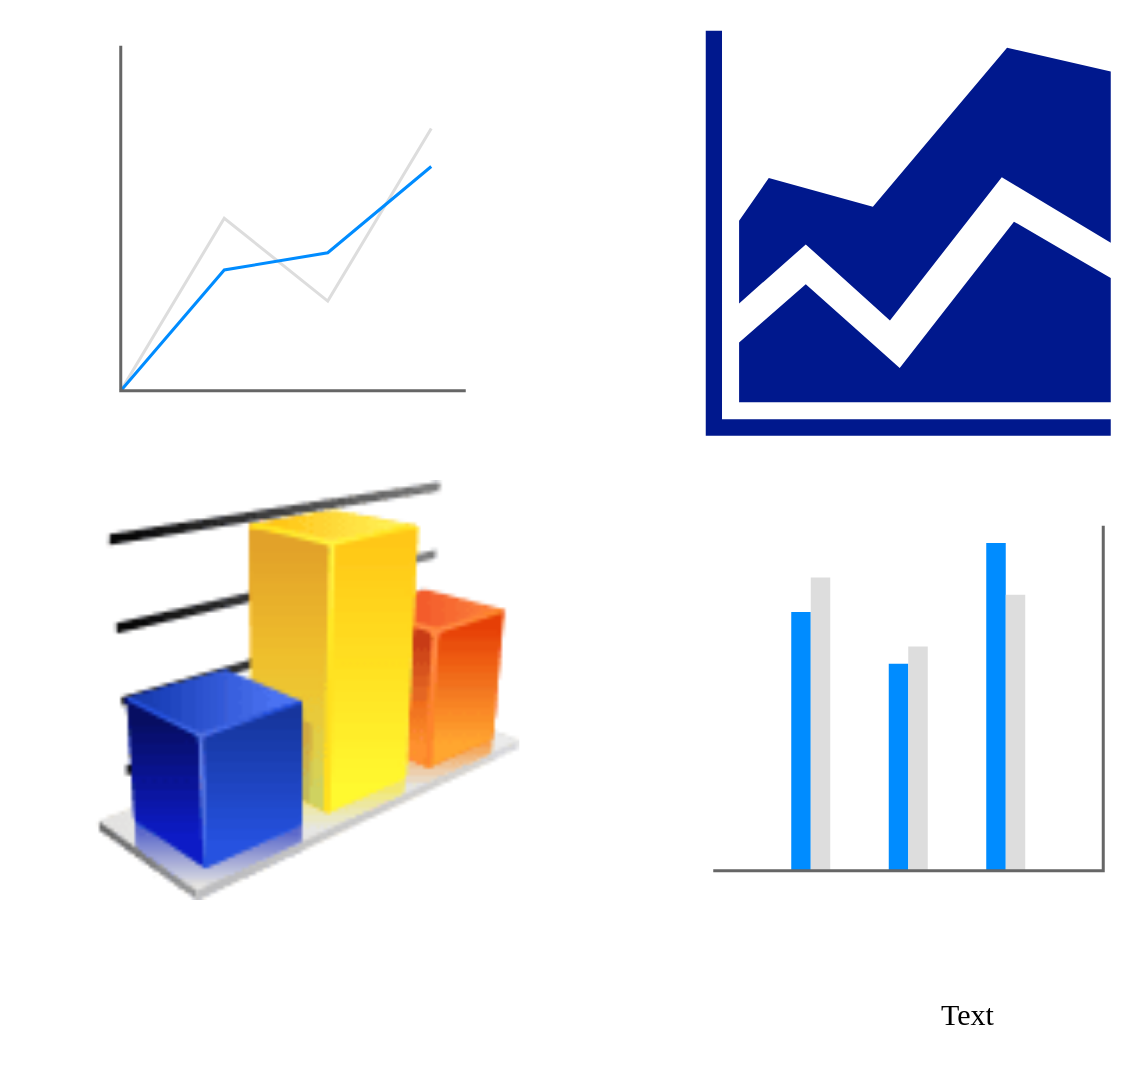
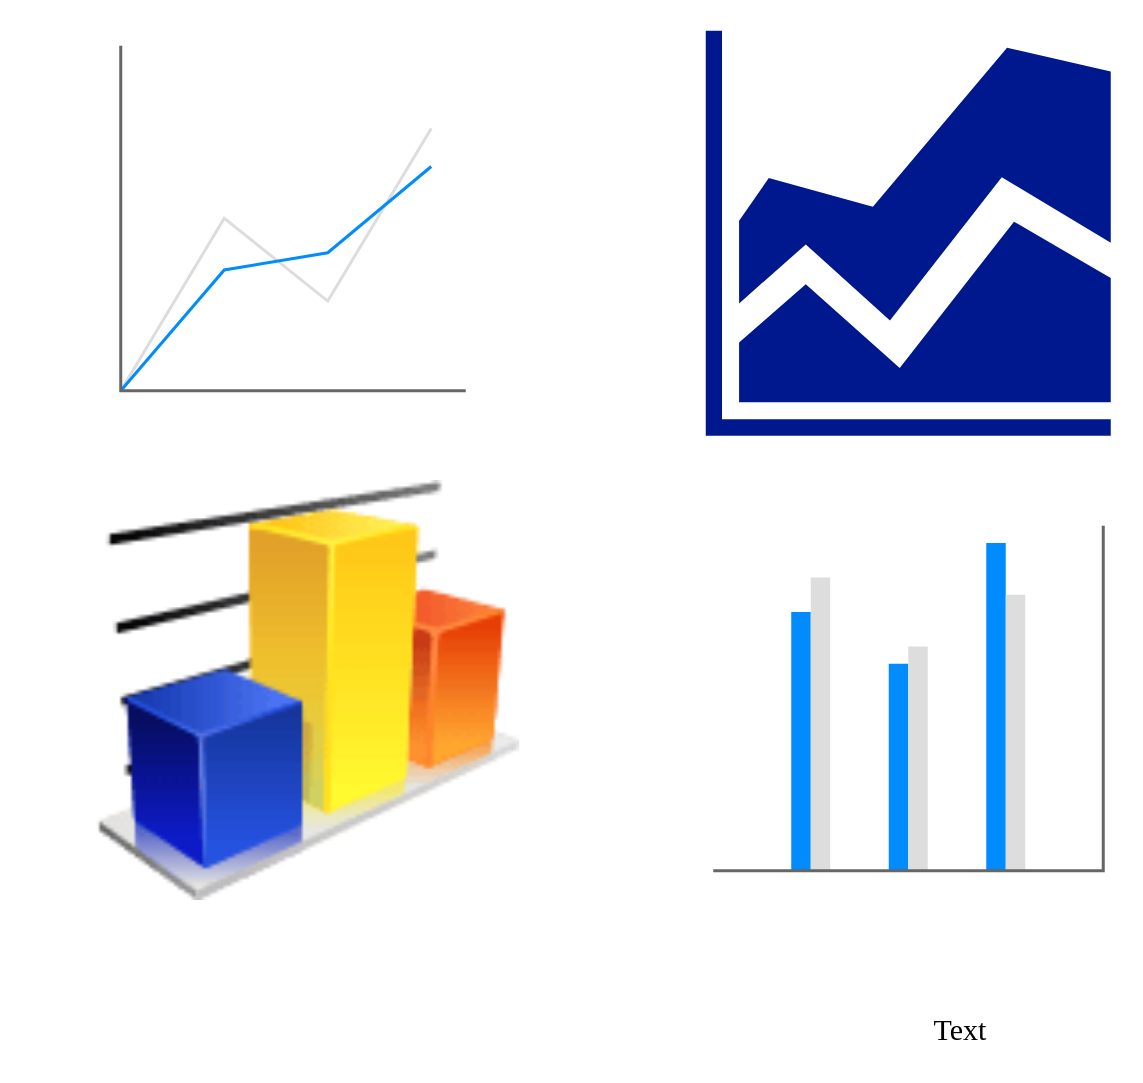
node "Text": moved (968, 1013) -> (961, 1028)
